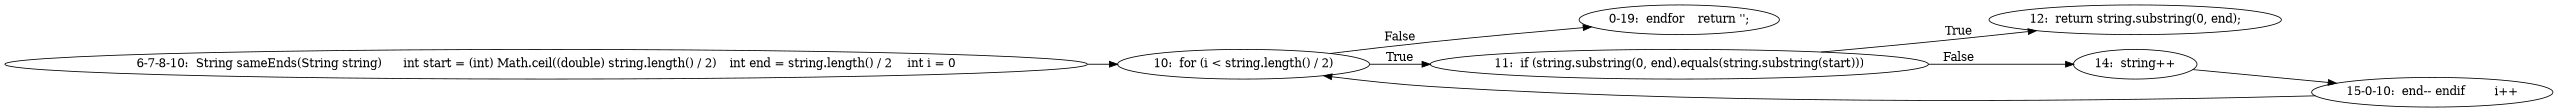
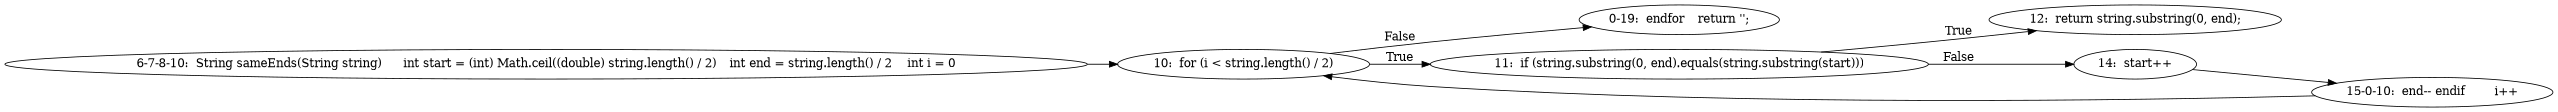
node "14:  string++": label "14:  string++" -> "14:  start++"
